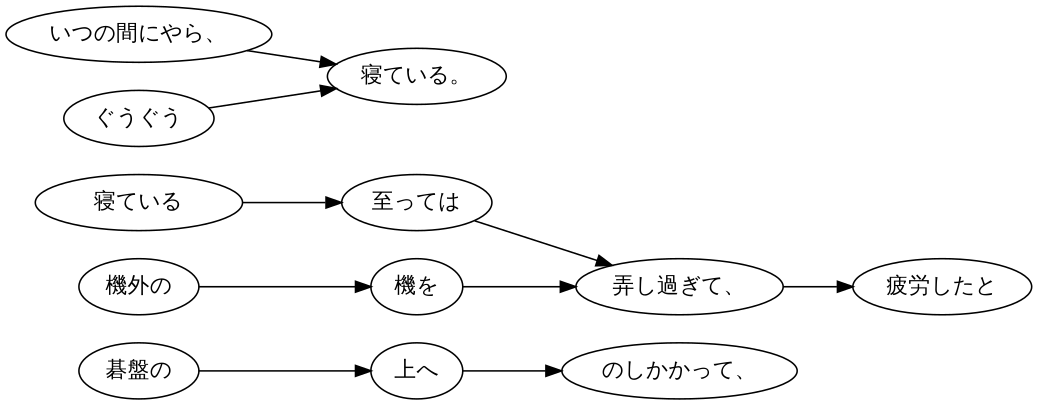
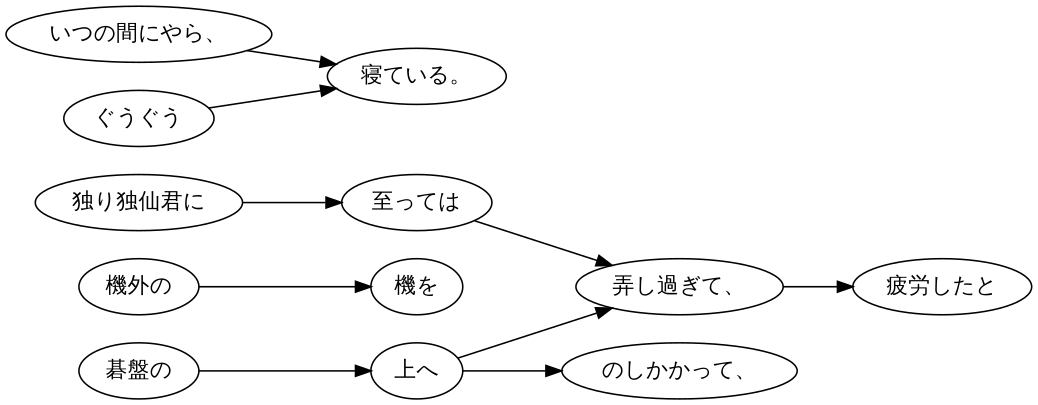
node "寝ている": label "寝ている" -> "独り独仙君に"
edge "機を" -> "弄し過ぎて、": now "上へ" -> "弄し過ぎて、"
